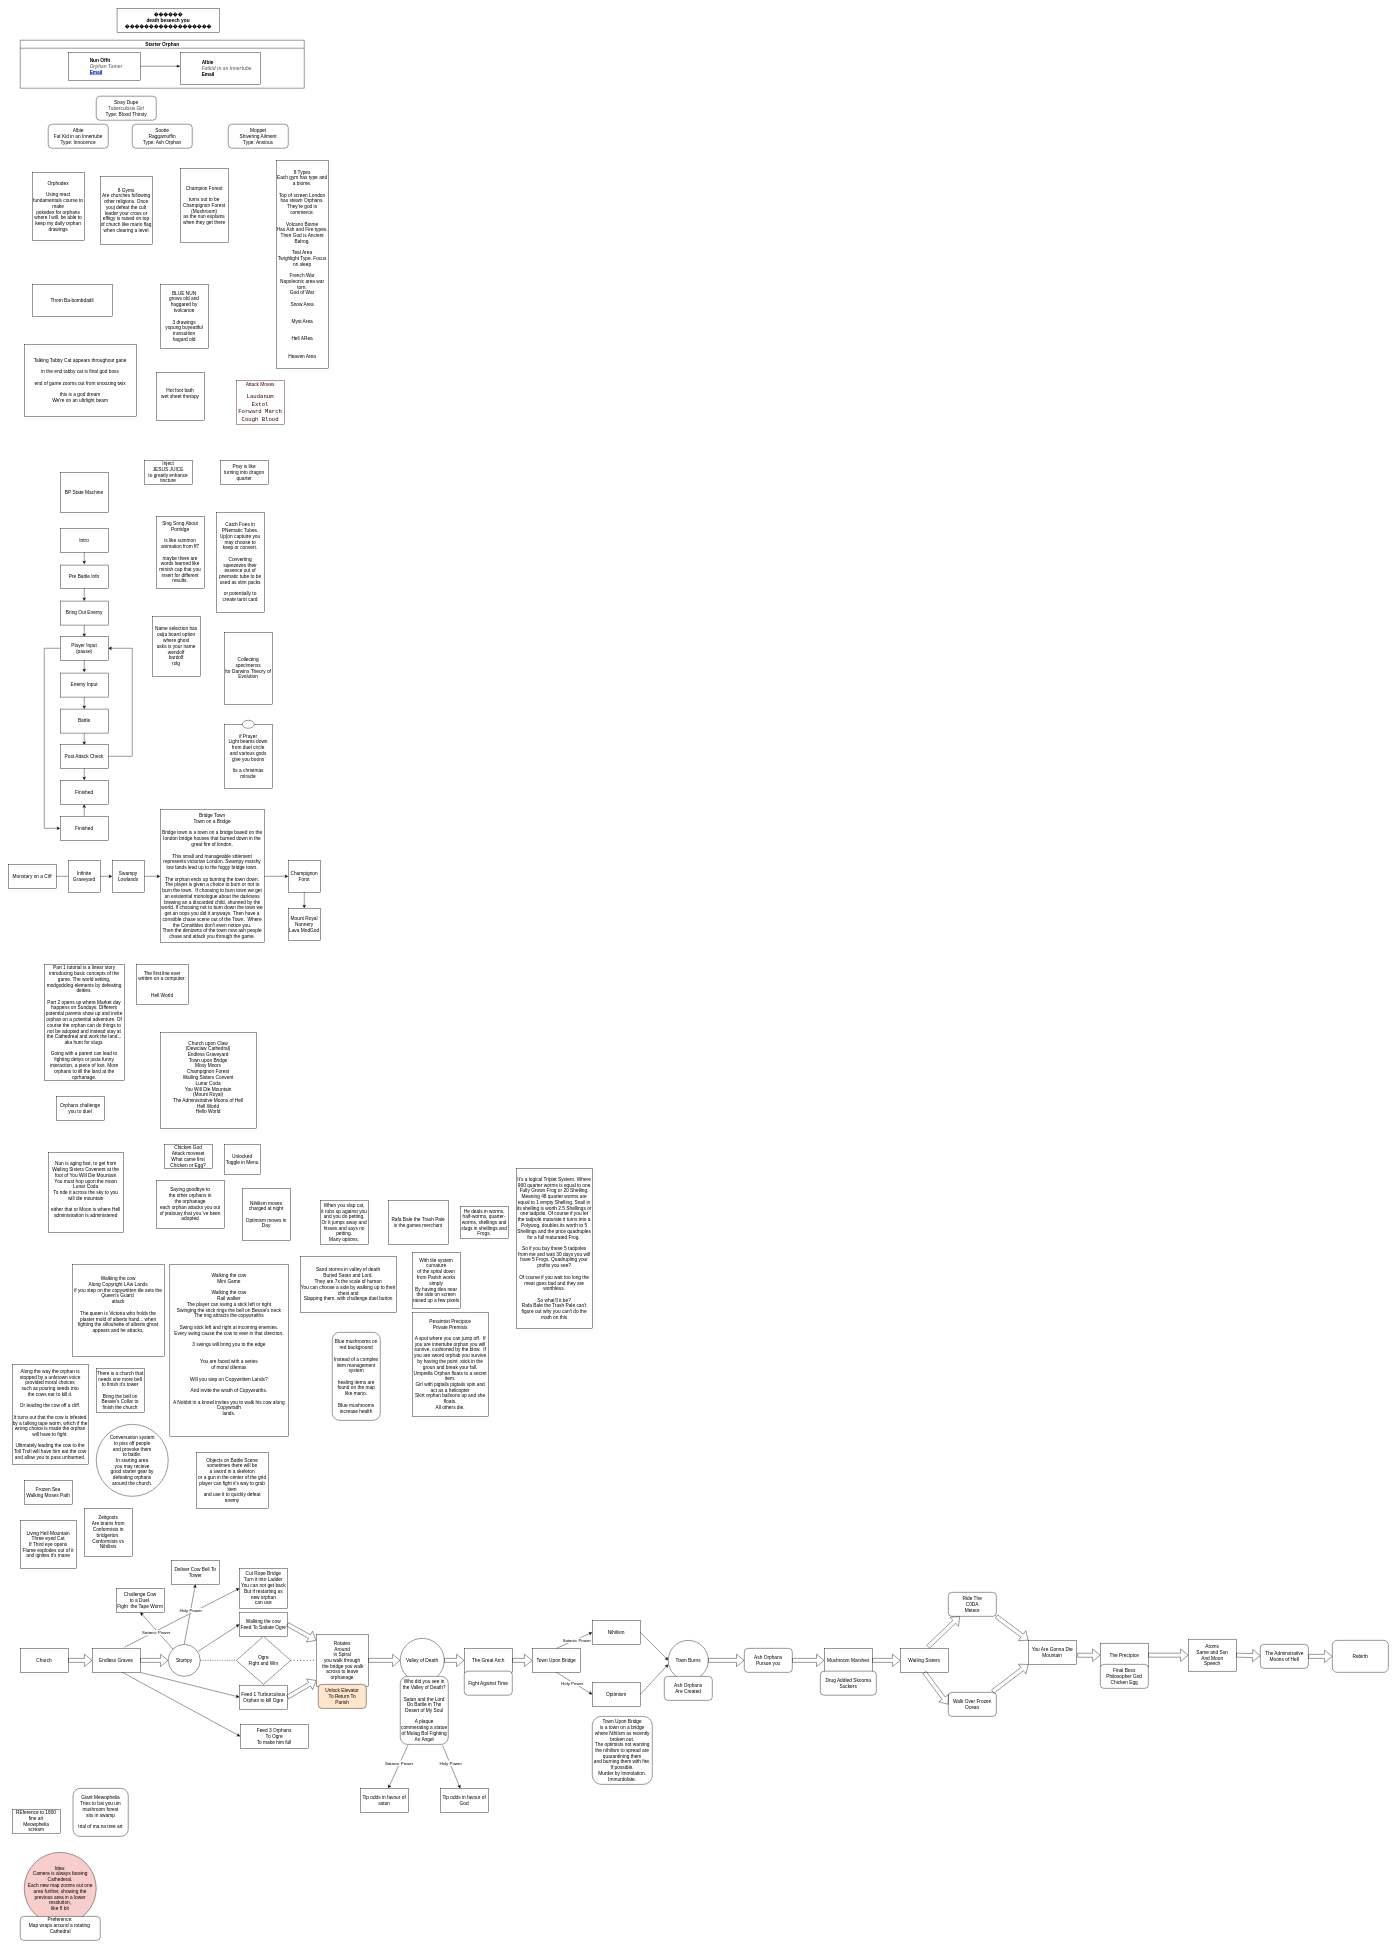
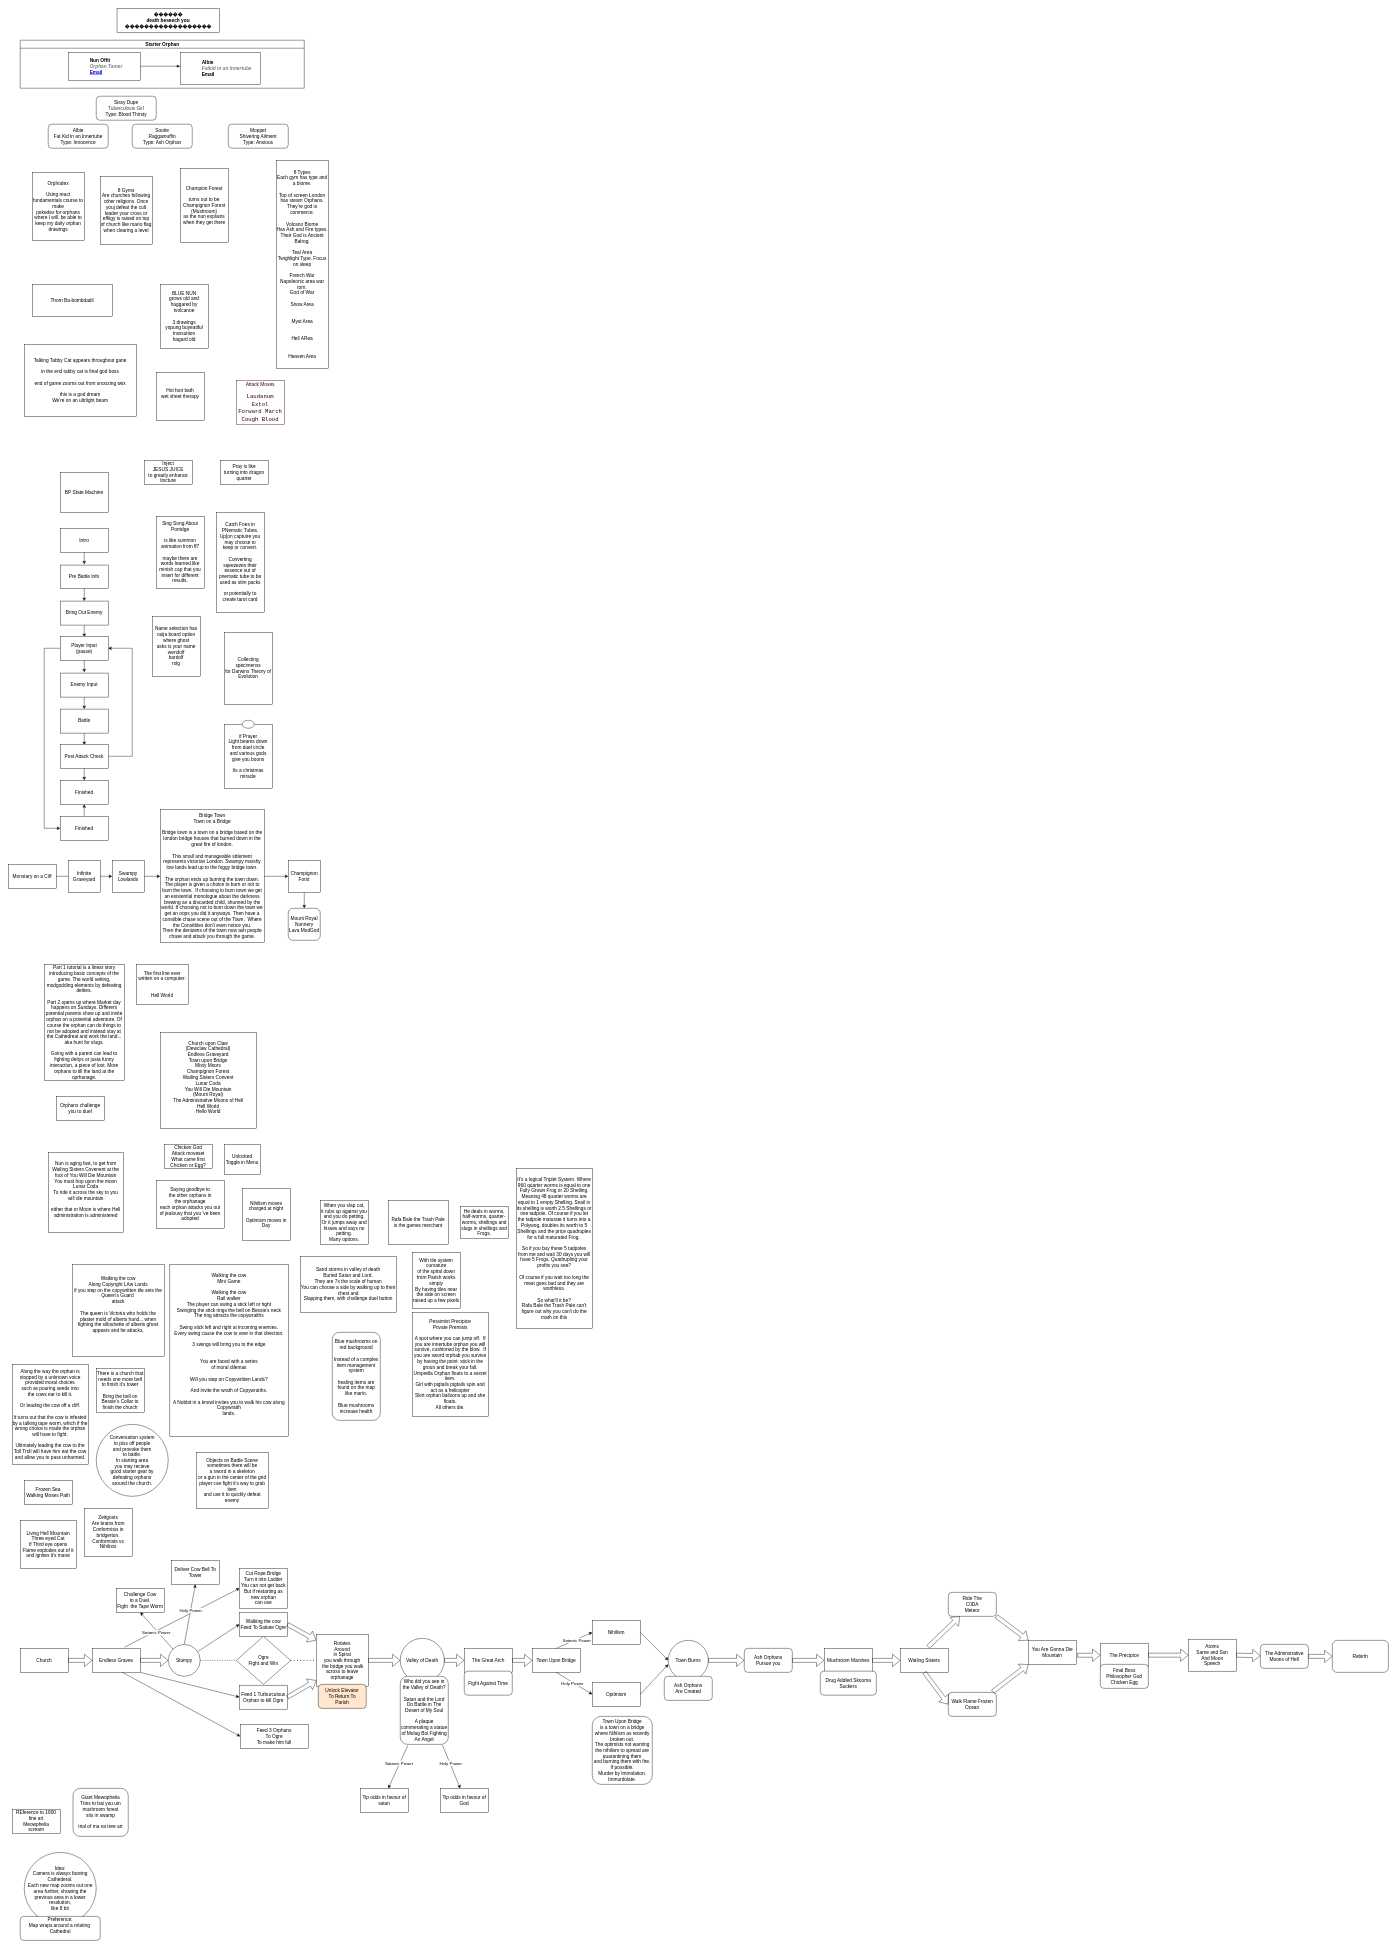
node "Mount Royal Nunnery Lava ModGod": shape rectangle -> rounded rectangle
node "Walk Over Frozen Ocean": label "Walk Over Frozen Ocean" -> "Walk Flame Frozen Ocean"
node "Idea: Camera is always faceing Cathederal. Each new map zooms out one area further, showing the previous area in a lower resolution, like 8 bit": fillcolor #f8cecc -> #ffffff
